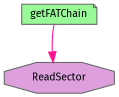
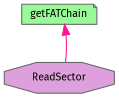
edge "getFATChain" -> "ReadSector": reversed
